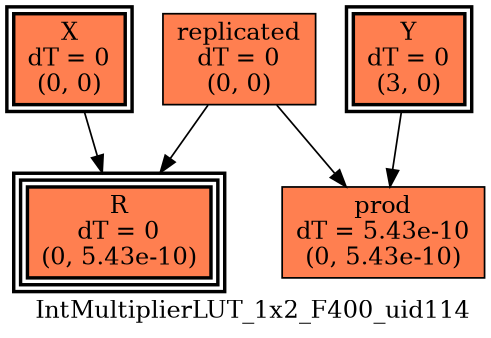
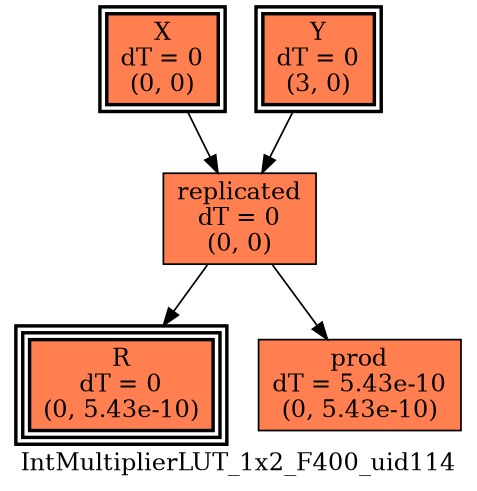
edge "X dT = 0 (0, 0)" -> "R dT = 0 (0, 5.43e-10)": now "X dT = 0 (0, 0)" -> "replicated dT = 0 (0, 0)"
edge "Y dT = 0 (3, 0)" -> "prod dT = 5.43e-10 (0, 5.43e-10)": now "Y dT = 0 (3, 0)" -> "replicated dT = 0 (0, 0)"
